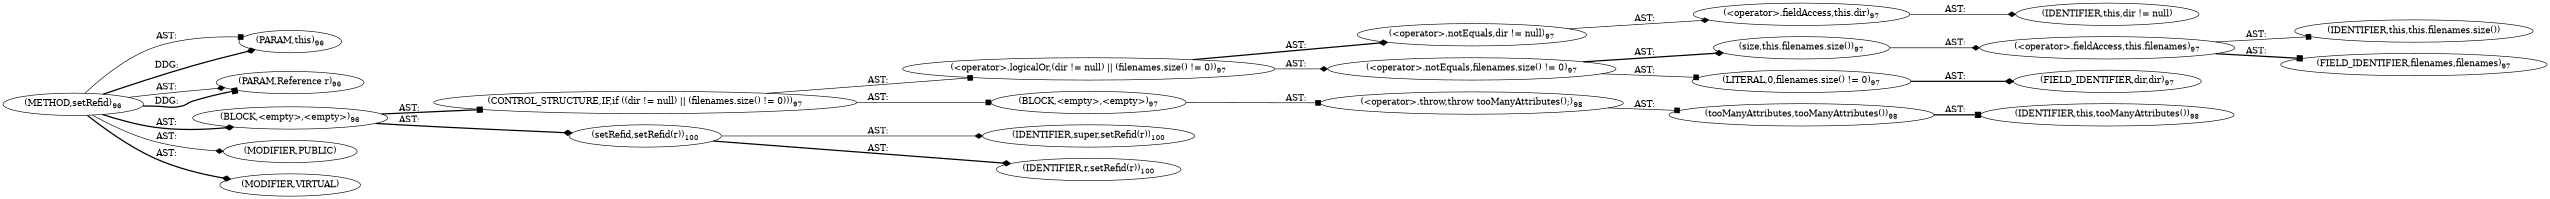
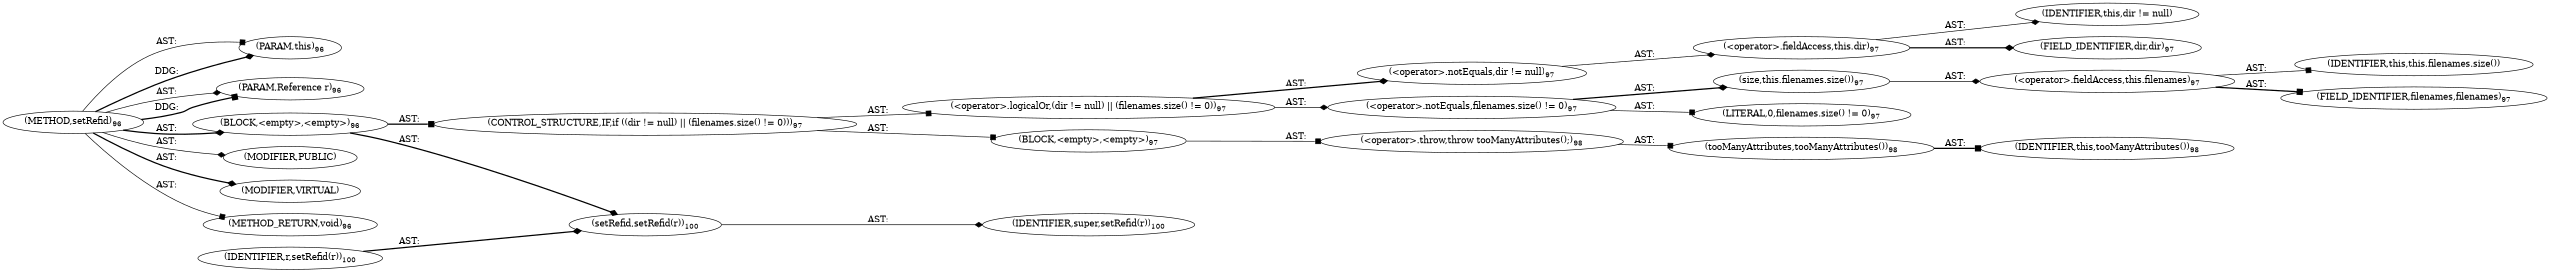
edge "(LITERAL,0,filenames.size() != 0)" -> "(FIELD_IDENTIFIER,dir,dir)": now "(<operator>.fieldAccess,this.dir)" -> "(FIELD_IDENTIFIER,dir,dir)"
edge "(setRefid,setRefid(r))" -> "(IDENTIFIER,r,setRefid(r))": reversed
node "(METHOD_RETURN,void)": added
